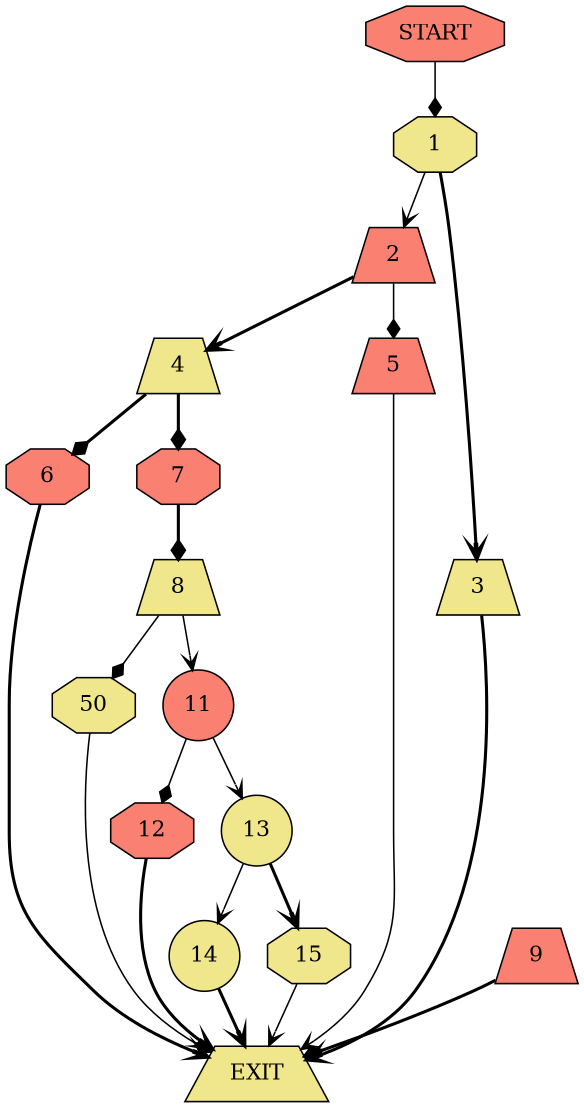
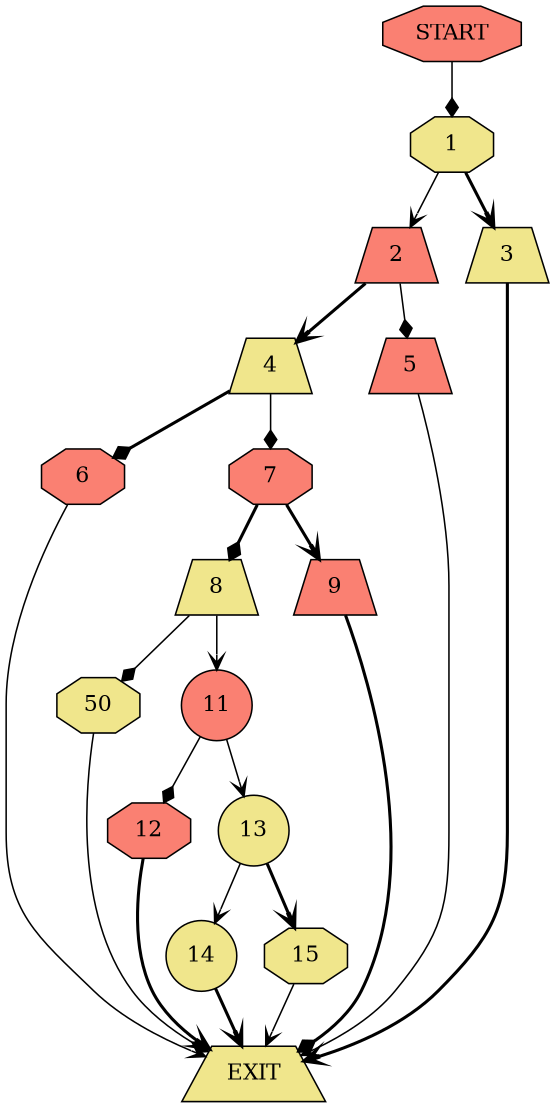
edge "4" -> "7": style bold -> solid
edge "7" -> "9": added
edge "6" -> "EXIT": style bold -> solid
